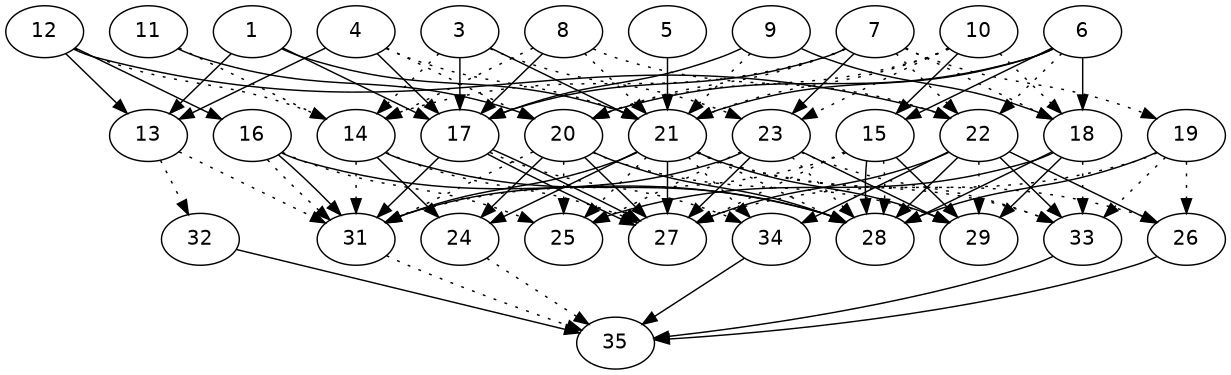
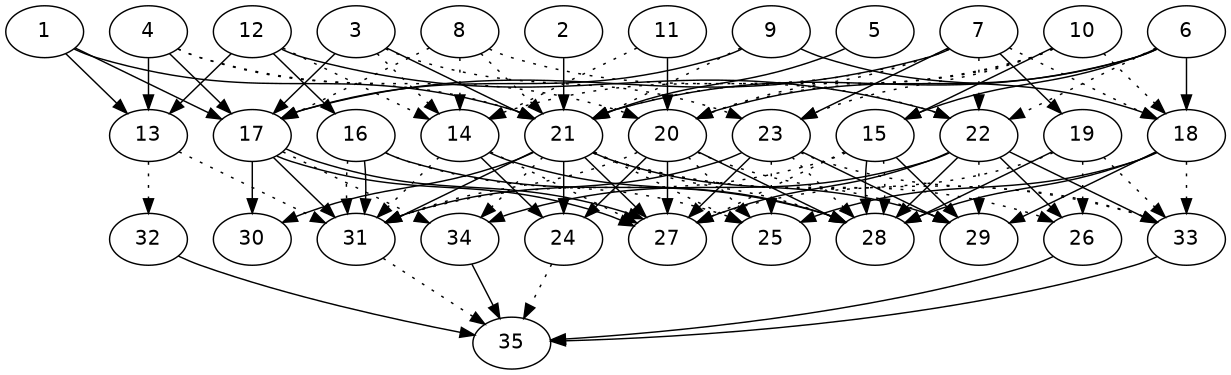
node "2": added
edge "8" -> "17": style solid -> dotted
edge "7" -> "19": style dotted -> solid
node "30": added
